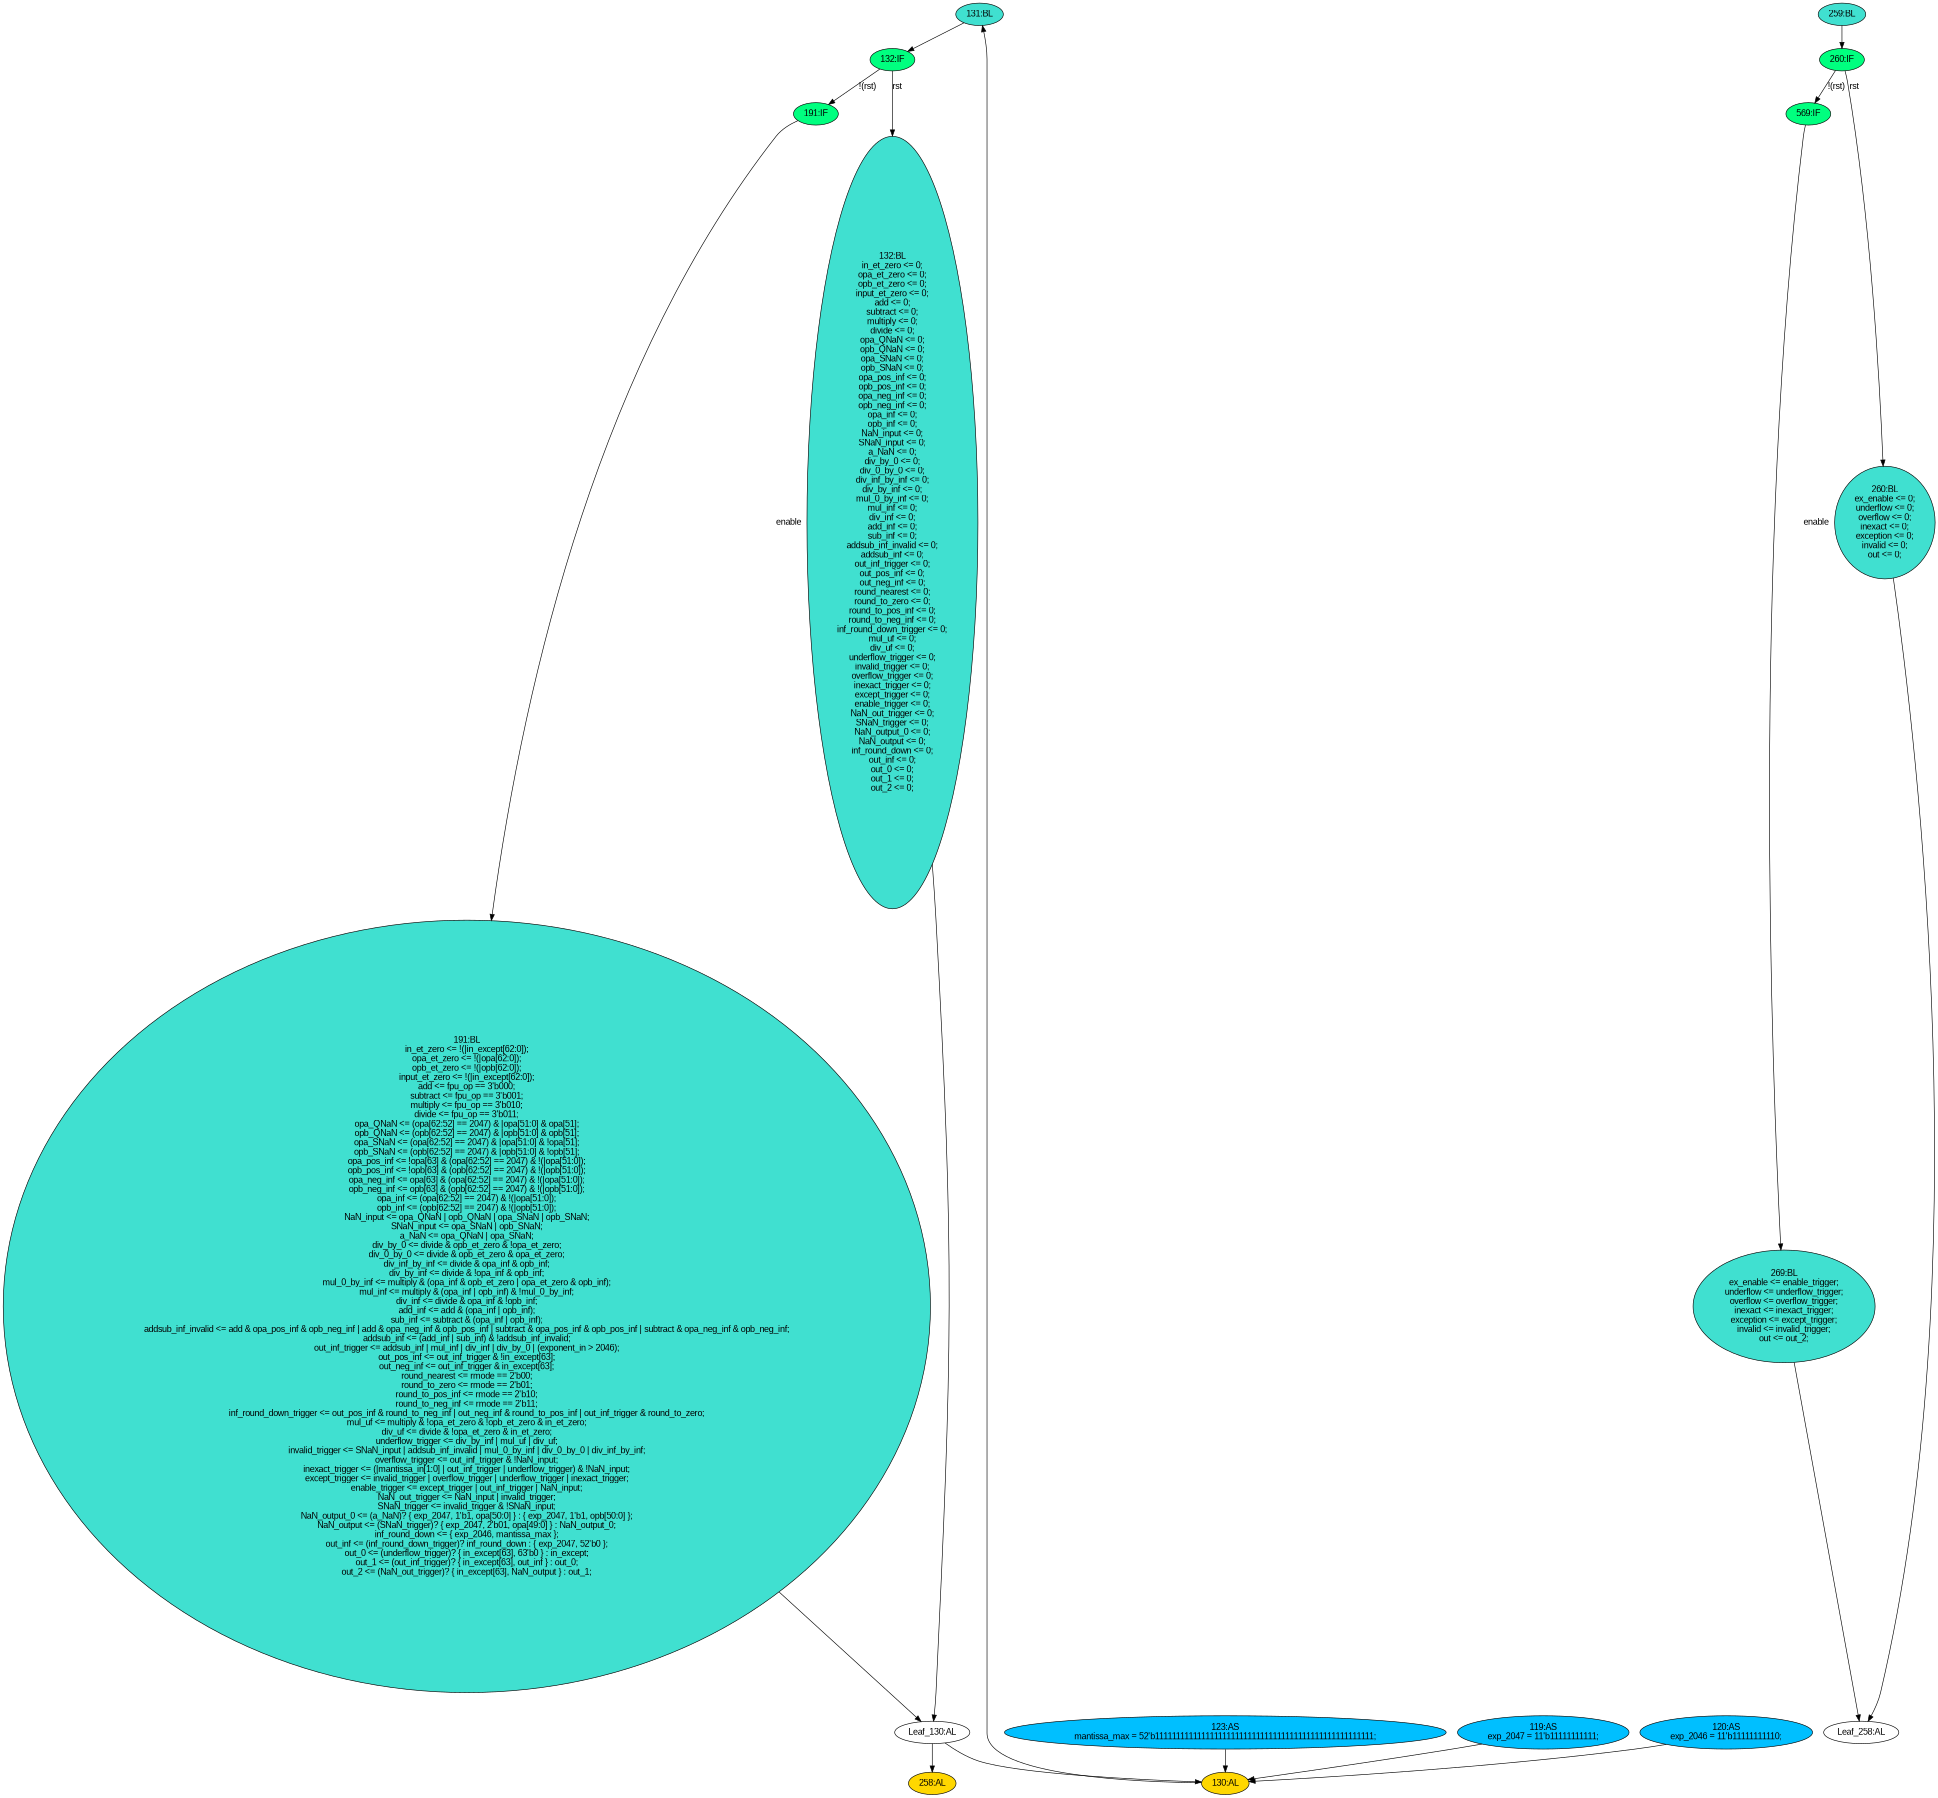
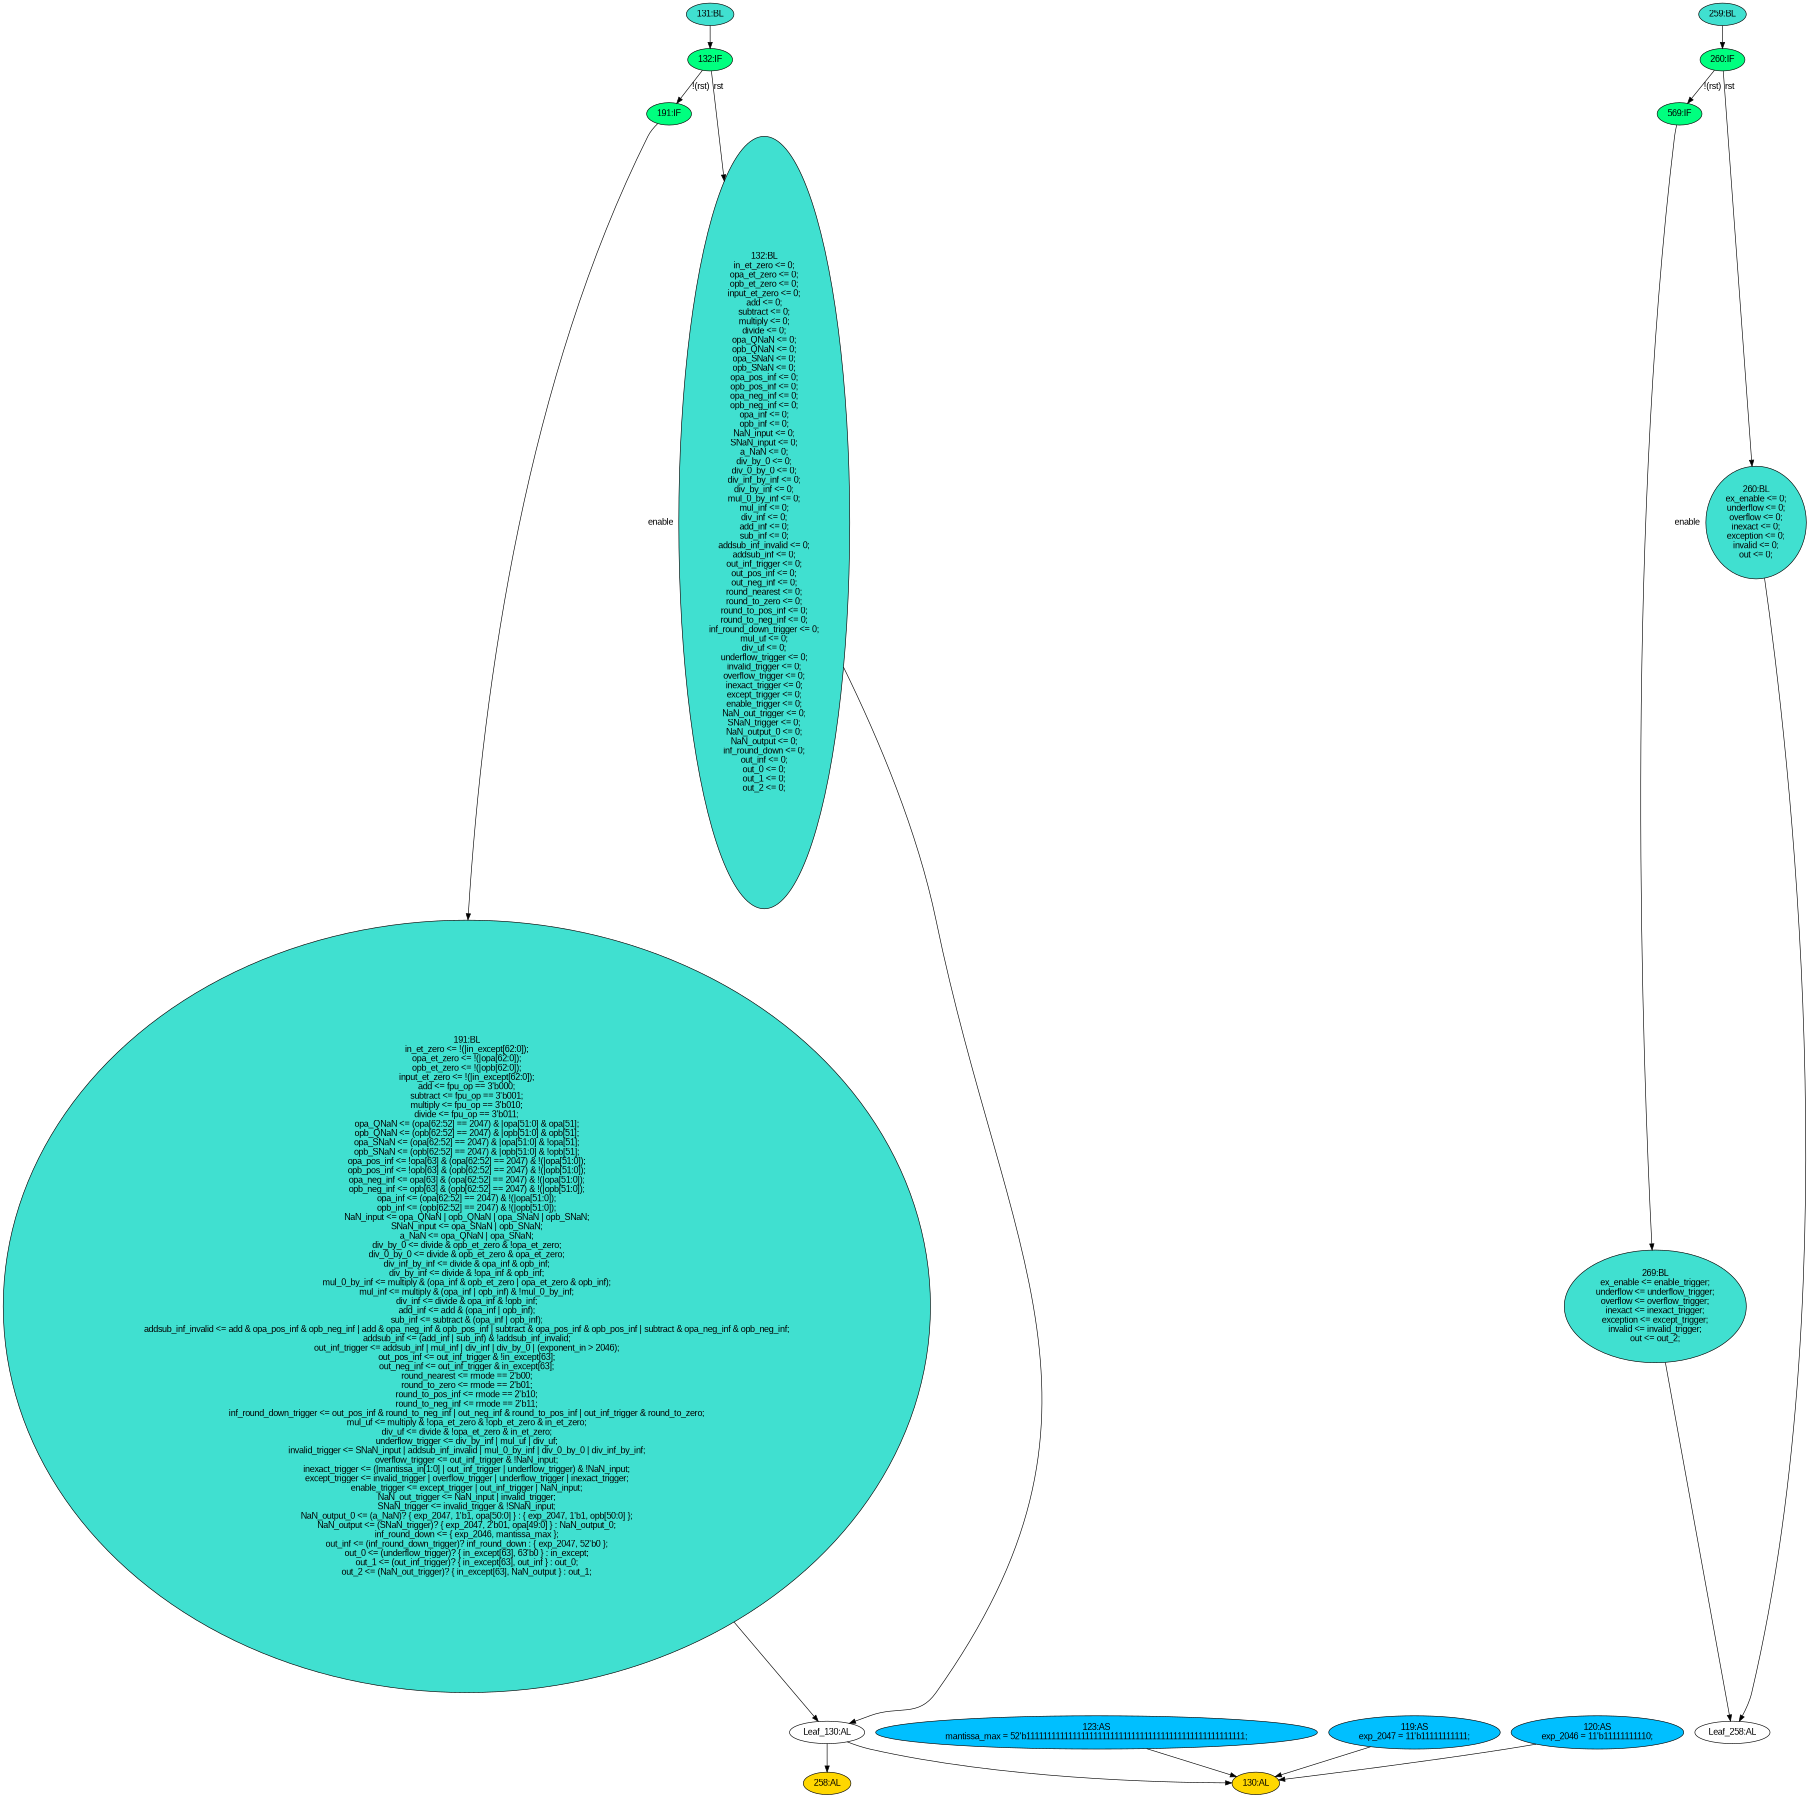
edge "130:AL" -> "131:BL": removed
